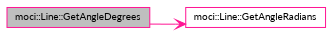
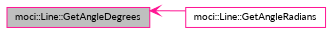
edge "moci::Line::GetAngleDegrees" -> "moci::Line::GetAngleRadians": reversed
